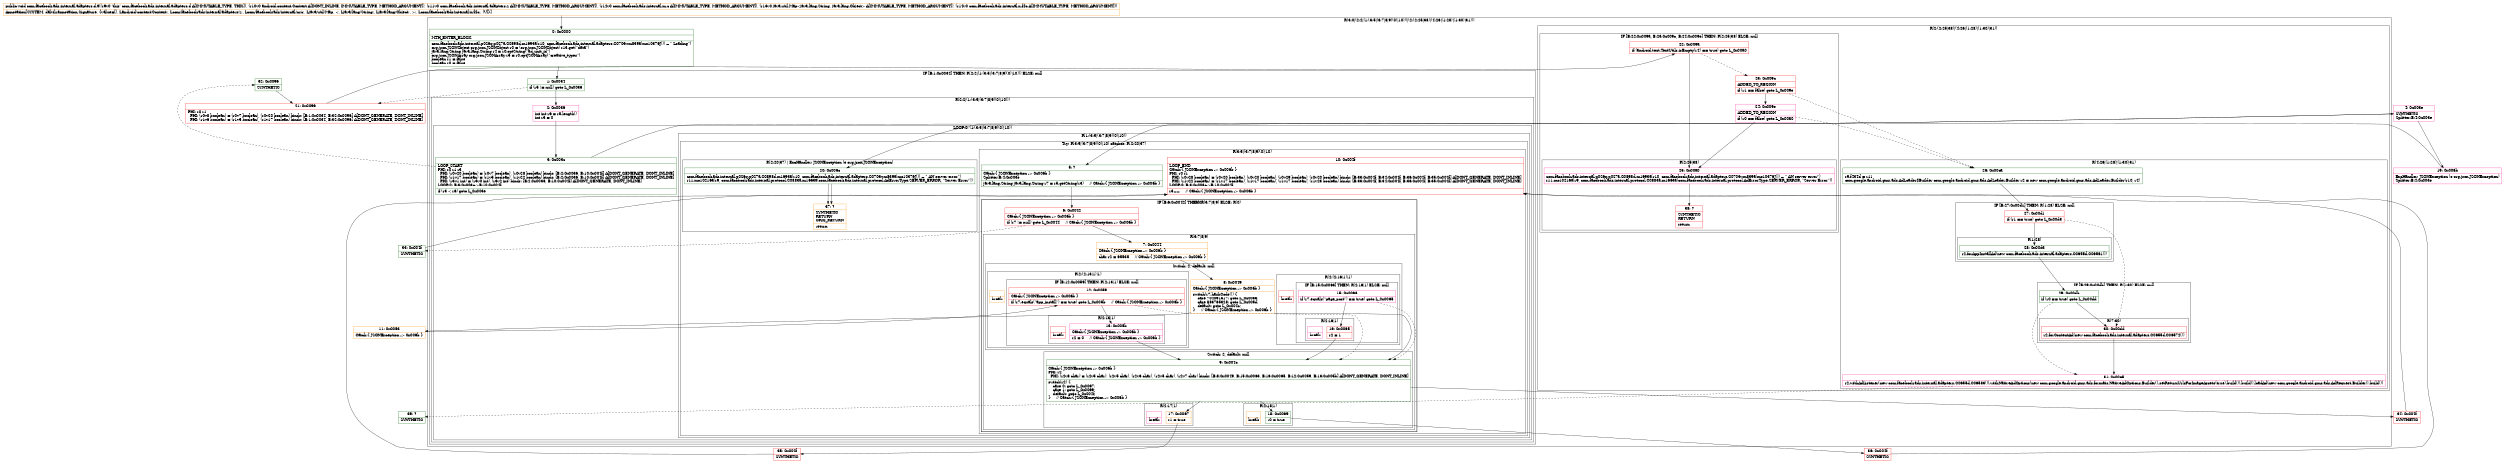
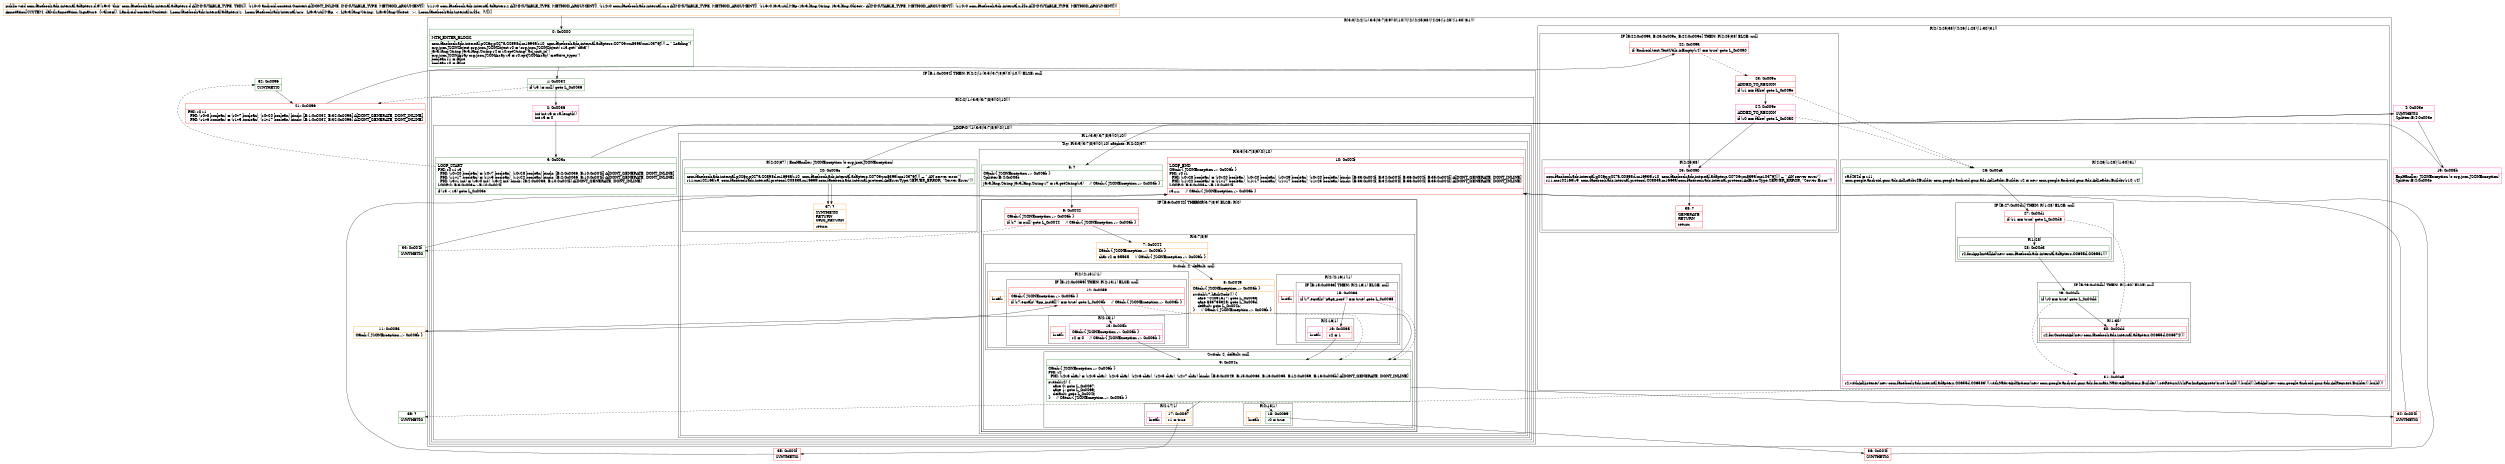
node "38: ?": text "SYNTHETIC" -> "GENERATE"
cluster "R(7:30)": label "R(7:30)" -> "R(1:30)"
